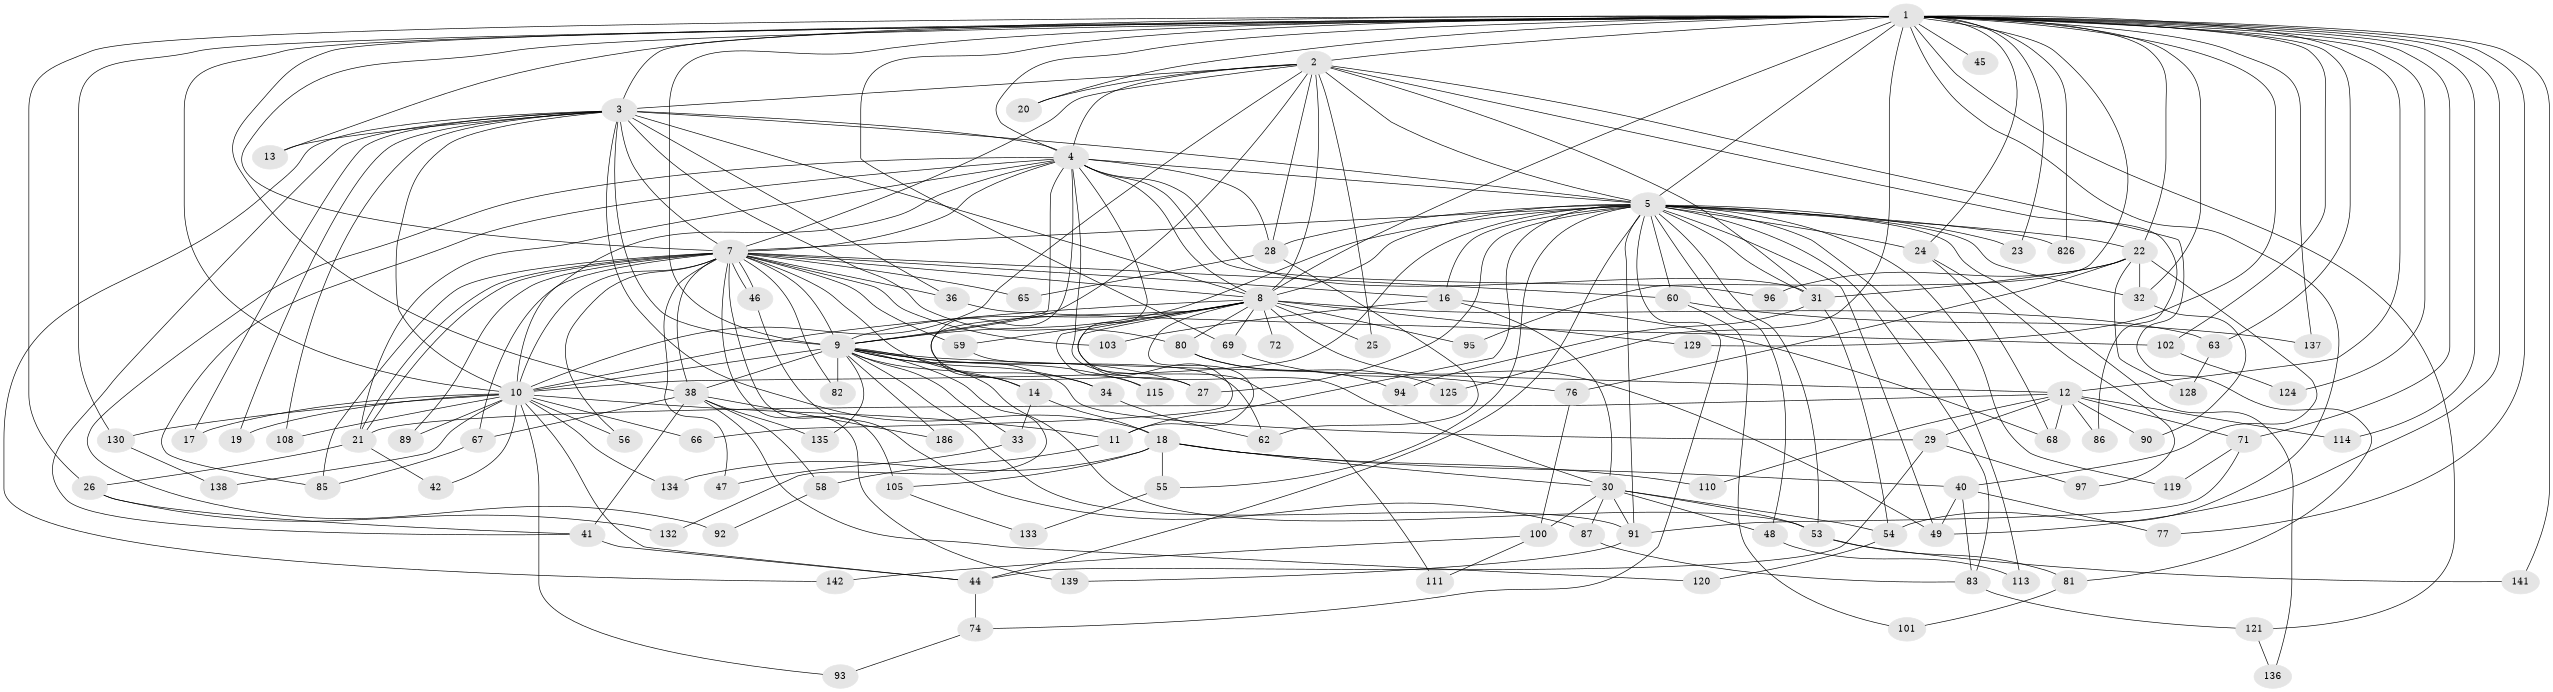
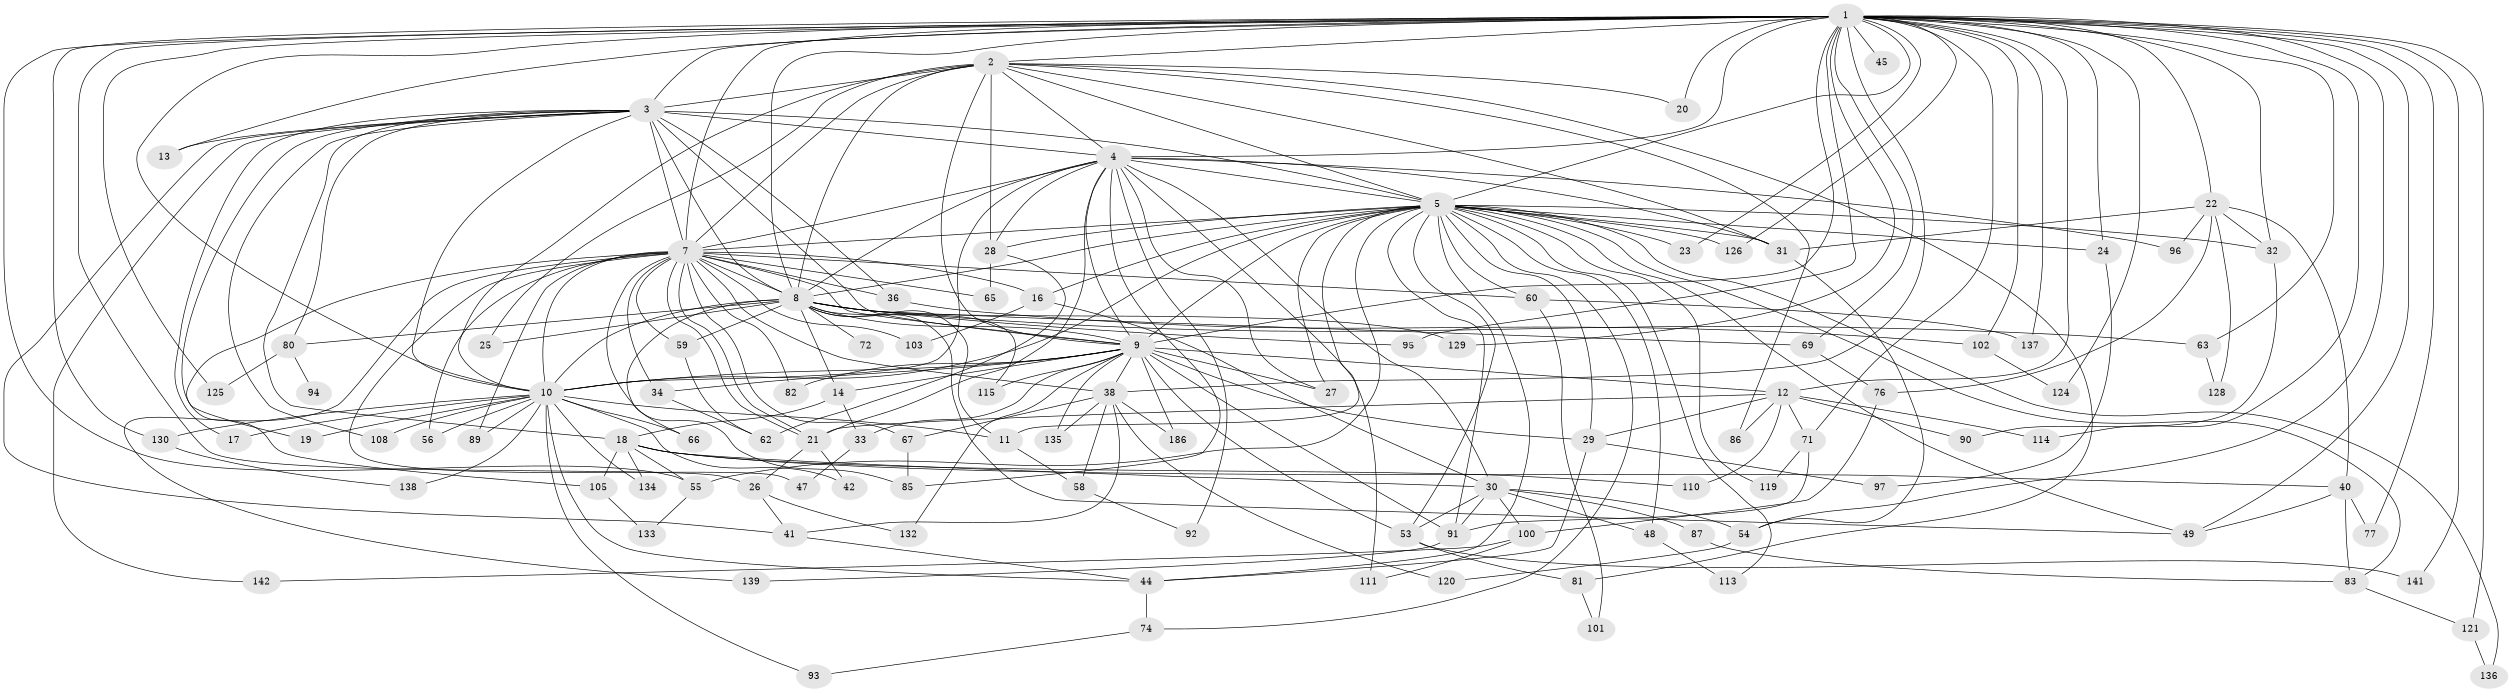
edge "1" -- "55": added
edge "5" -- "22": now "5" -- "29"
node "826": label "826" -> "126"
node "46": removed
edge "31" -- "94": removed
node "68": removed
